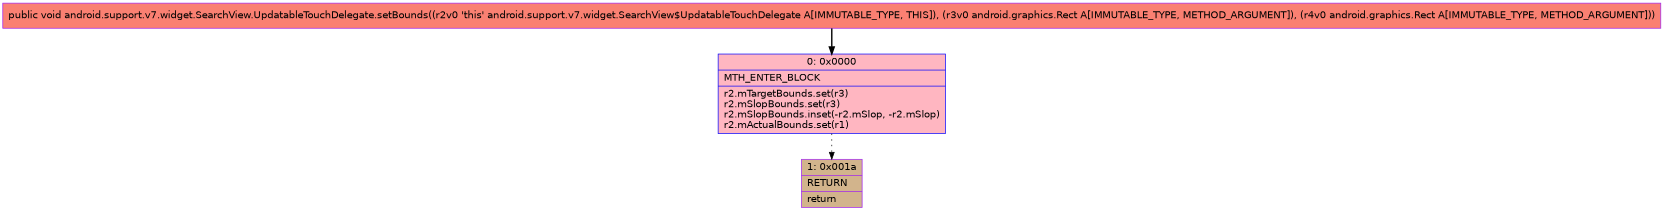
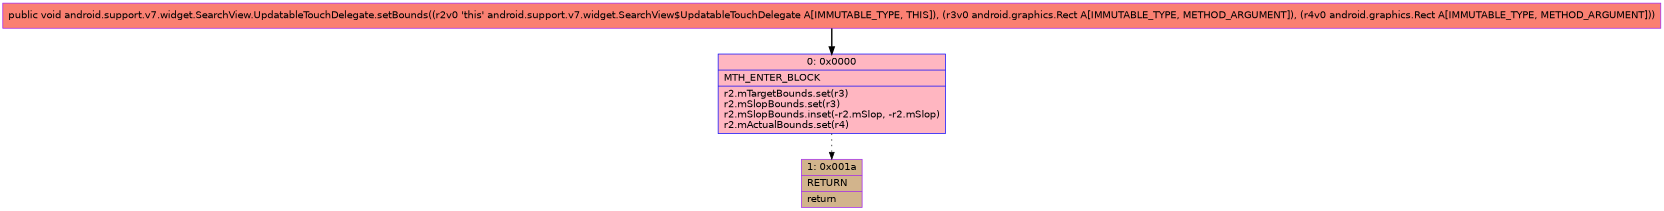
node "0: 0x0000": text "r2.mActualBounds.set(r1)" -> "r2.mActualBounds.set(r4)"
